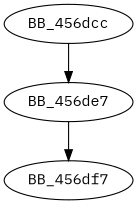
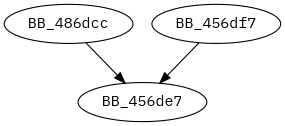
node "BB_456dcc": label "BB_456dcc" -> "BB_486dcc"
edge "BB_456de7" -> "BB_456df7": reversed
